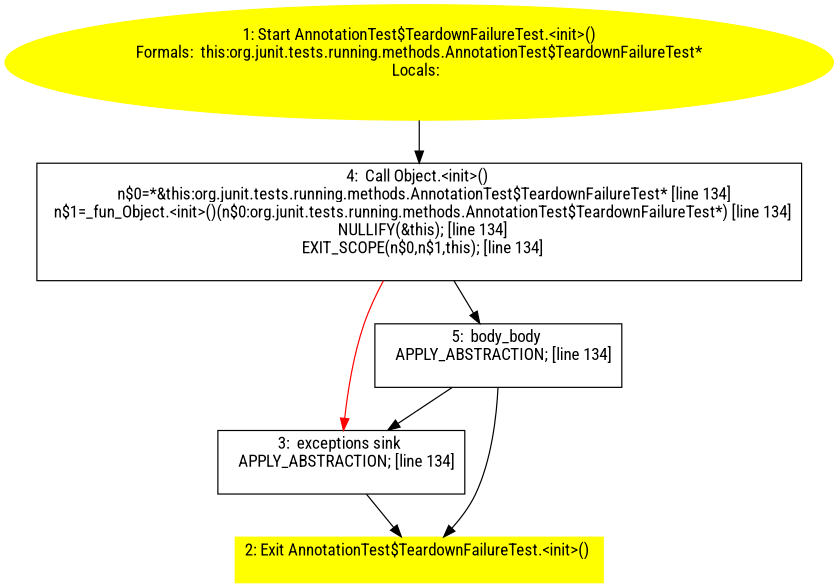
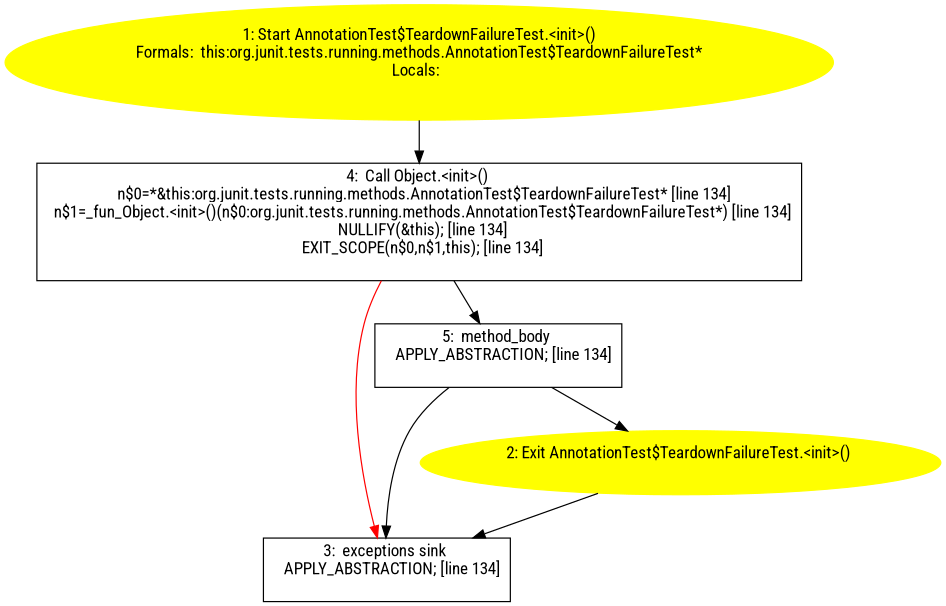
node "5:  body_body APPLY_ABSTRACTION; [line 134]": label "5:  body_body APPLY_ABSTRACTION; [line 134]" -> "5:  method_body APPLY_ABSTRACTION; [line 134]"
edge "3:  exceptions sink APPLY_ABSTRACTION; [line 134]" -> "2: Exit AnnotationTest$TeardownFailureTest.<init>()": reversed
node "2: Exit AnnotationTest$TeardownFailureTest.<init>()": shape box -> ellipse
